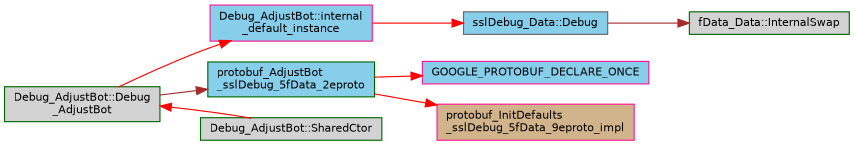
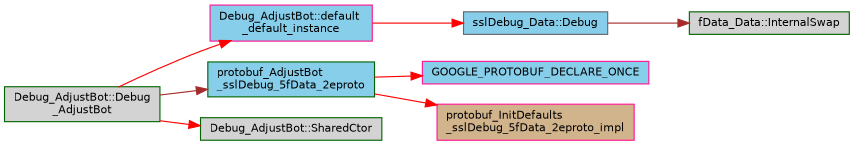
node "Debug_AdjustBot::internal _default_instance": label "Debug_AdjustBot::internal _default_instance" -> "Debug_AdjustBot::default _default_instance"
edge "Debug_AdjustBot::SharedCtor" -> "Debug_AdjustBot::Debug _AdjustBot": reversed
node "protobuf_InitDefaults _sslDebug_5fData_9eproto_impl": label "protobuf_InitDefaults _sslDebug_5fData_9eproto_impl" -> "protobuf_InitDefaults _sslDebug_5fData_2eproto_impl"
